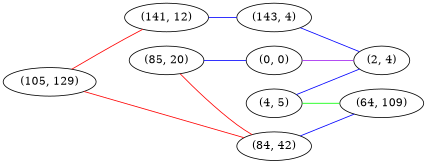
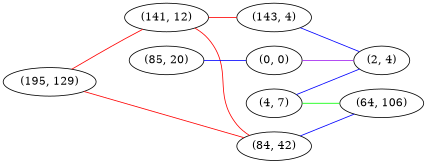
edge "(141, 12)" -- "(143, 4)": color blue -> red
node "(105, 129)": label "(105, 129)" -> "(195, 129)"
node "(4, 5)": label "(4, 5)" -> "(4, 7)"
node "(64, 109)": label "(64, 109)" -> "(64, 106)"
edge "(85, 20)" -- "(84, 42)": now "(141, 12)" -- "(84, 42)"
